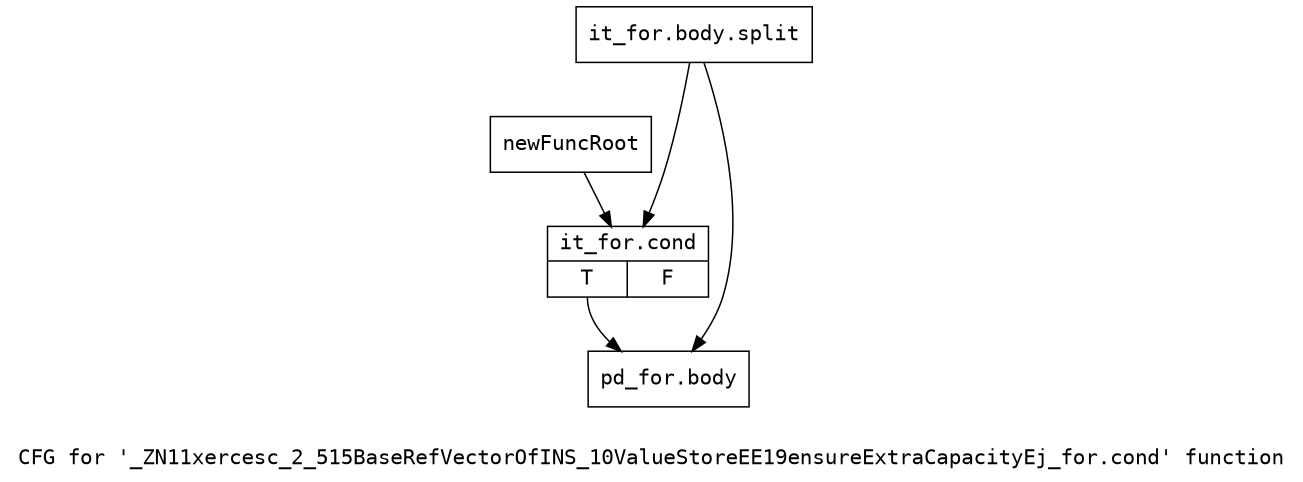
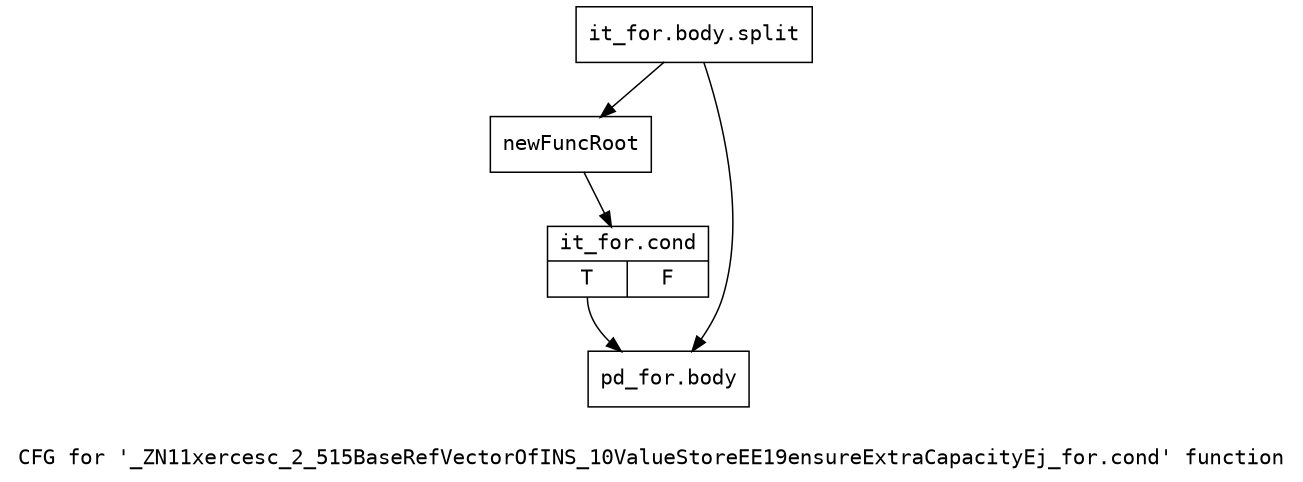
edge "it_for.body.split" -> "it_for.cond": now "it_for.body.split" -> "newFuncRoot"
